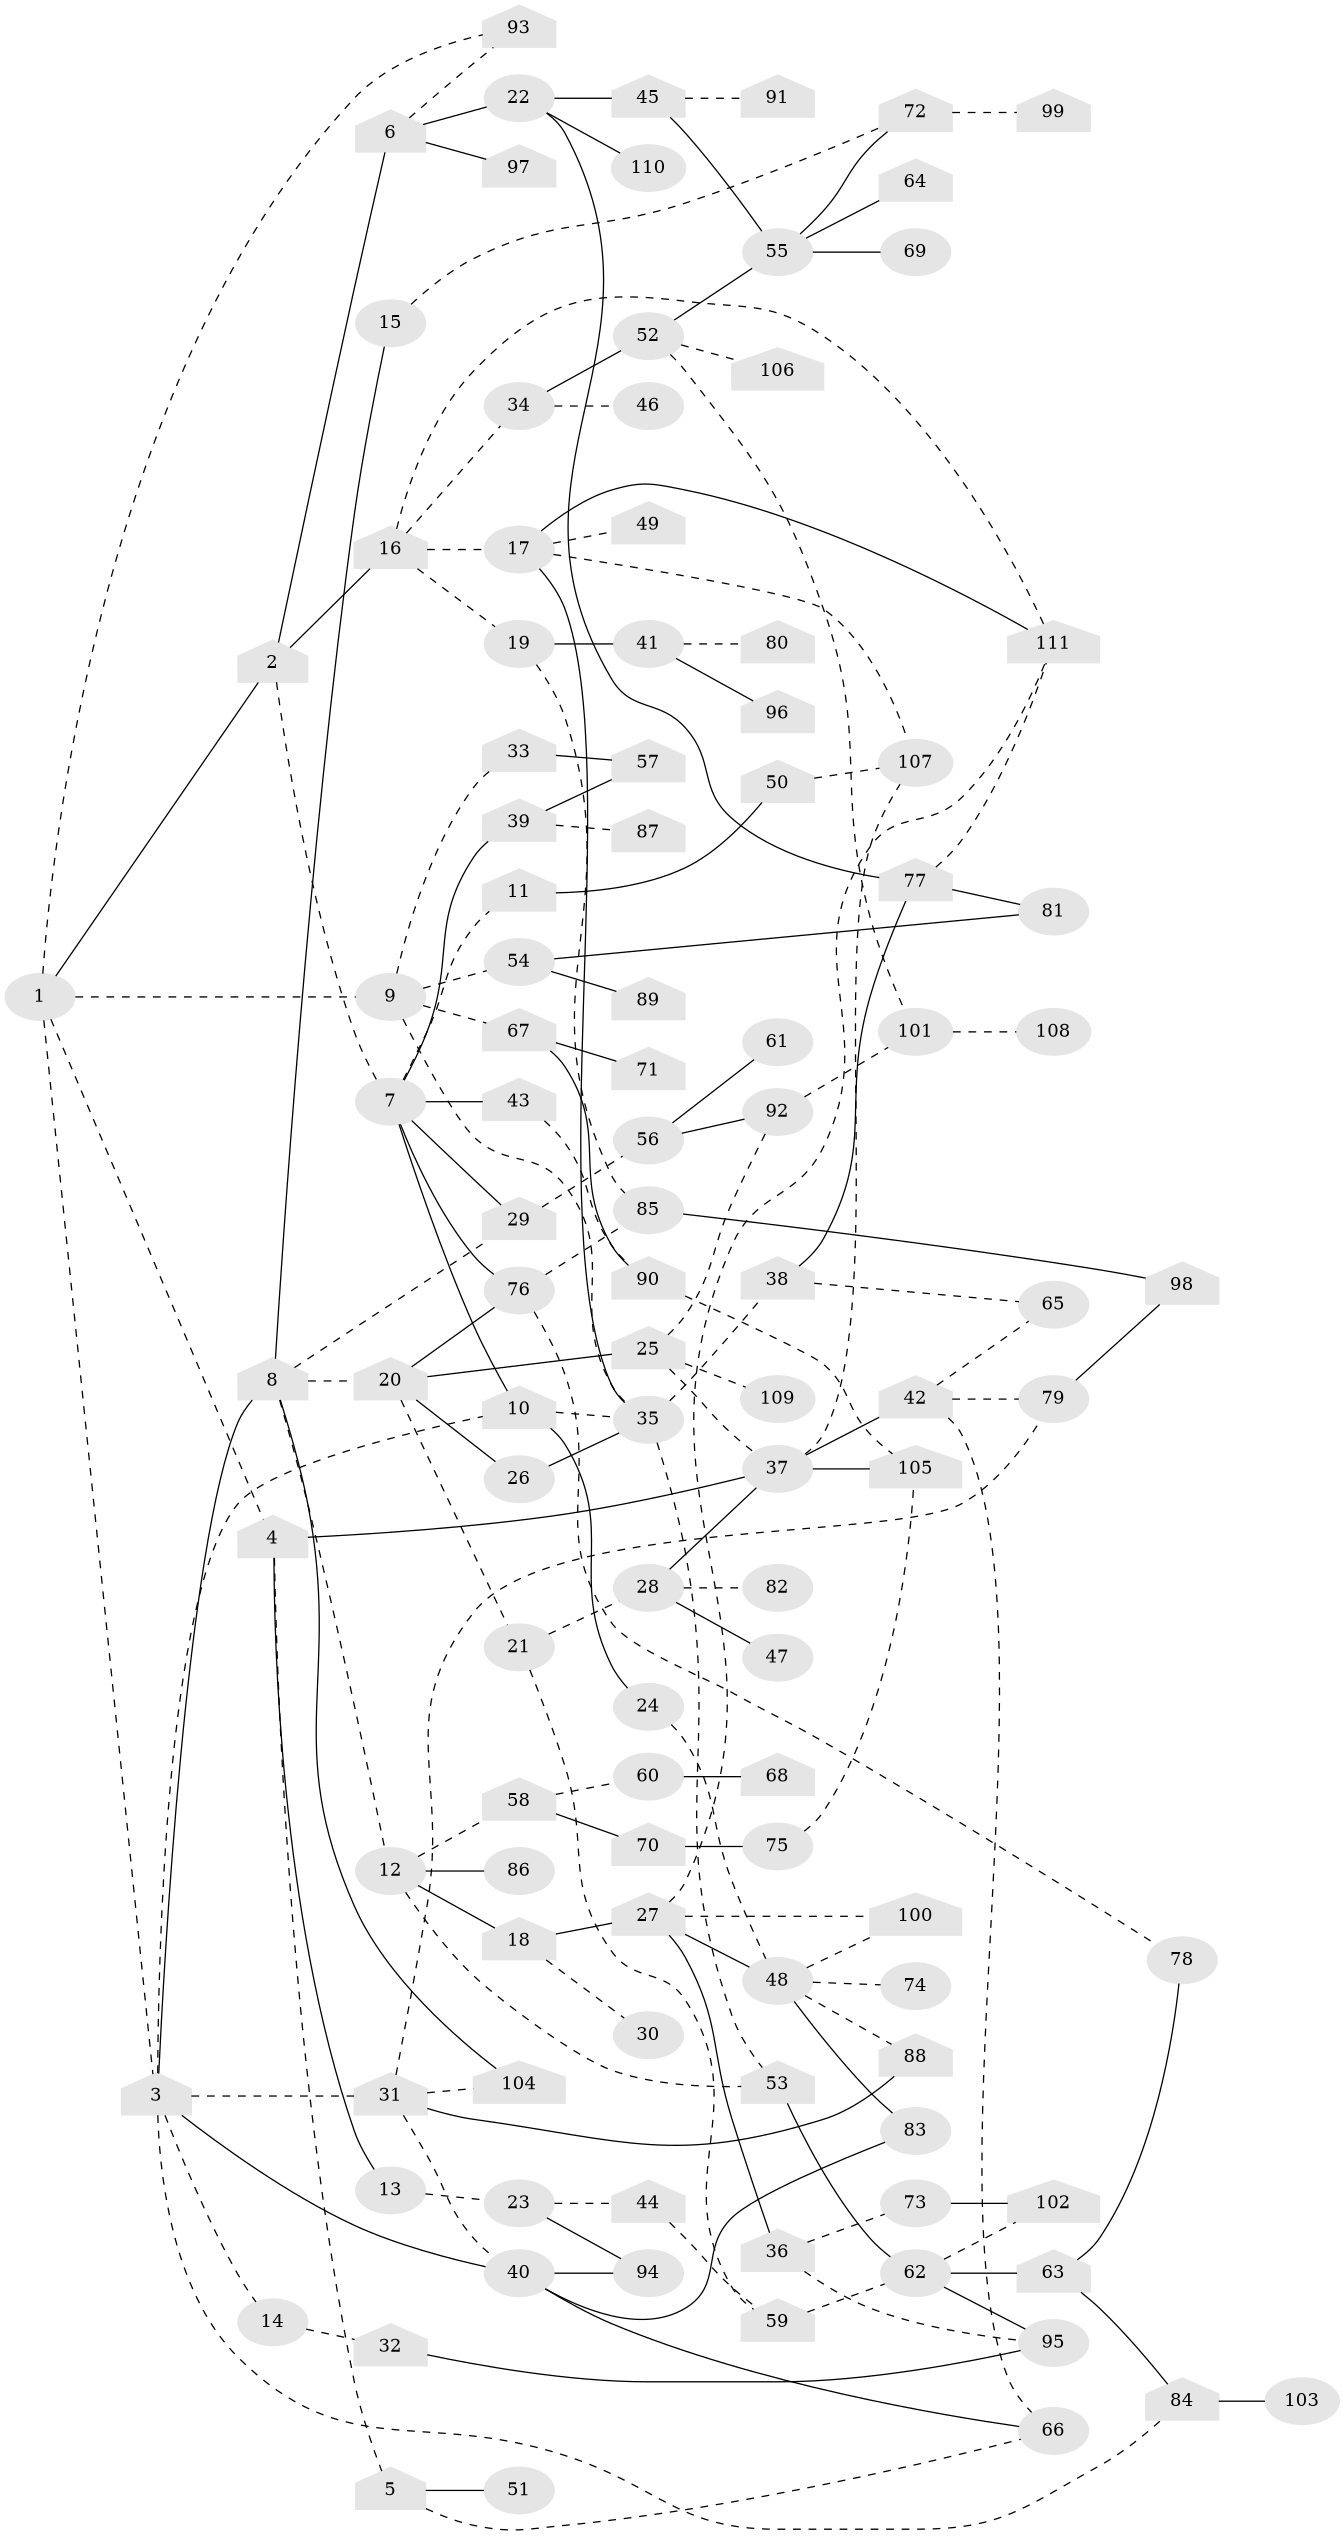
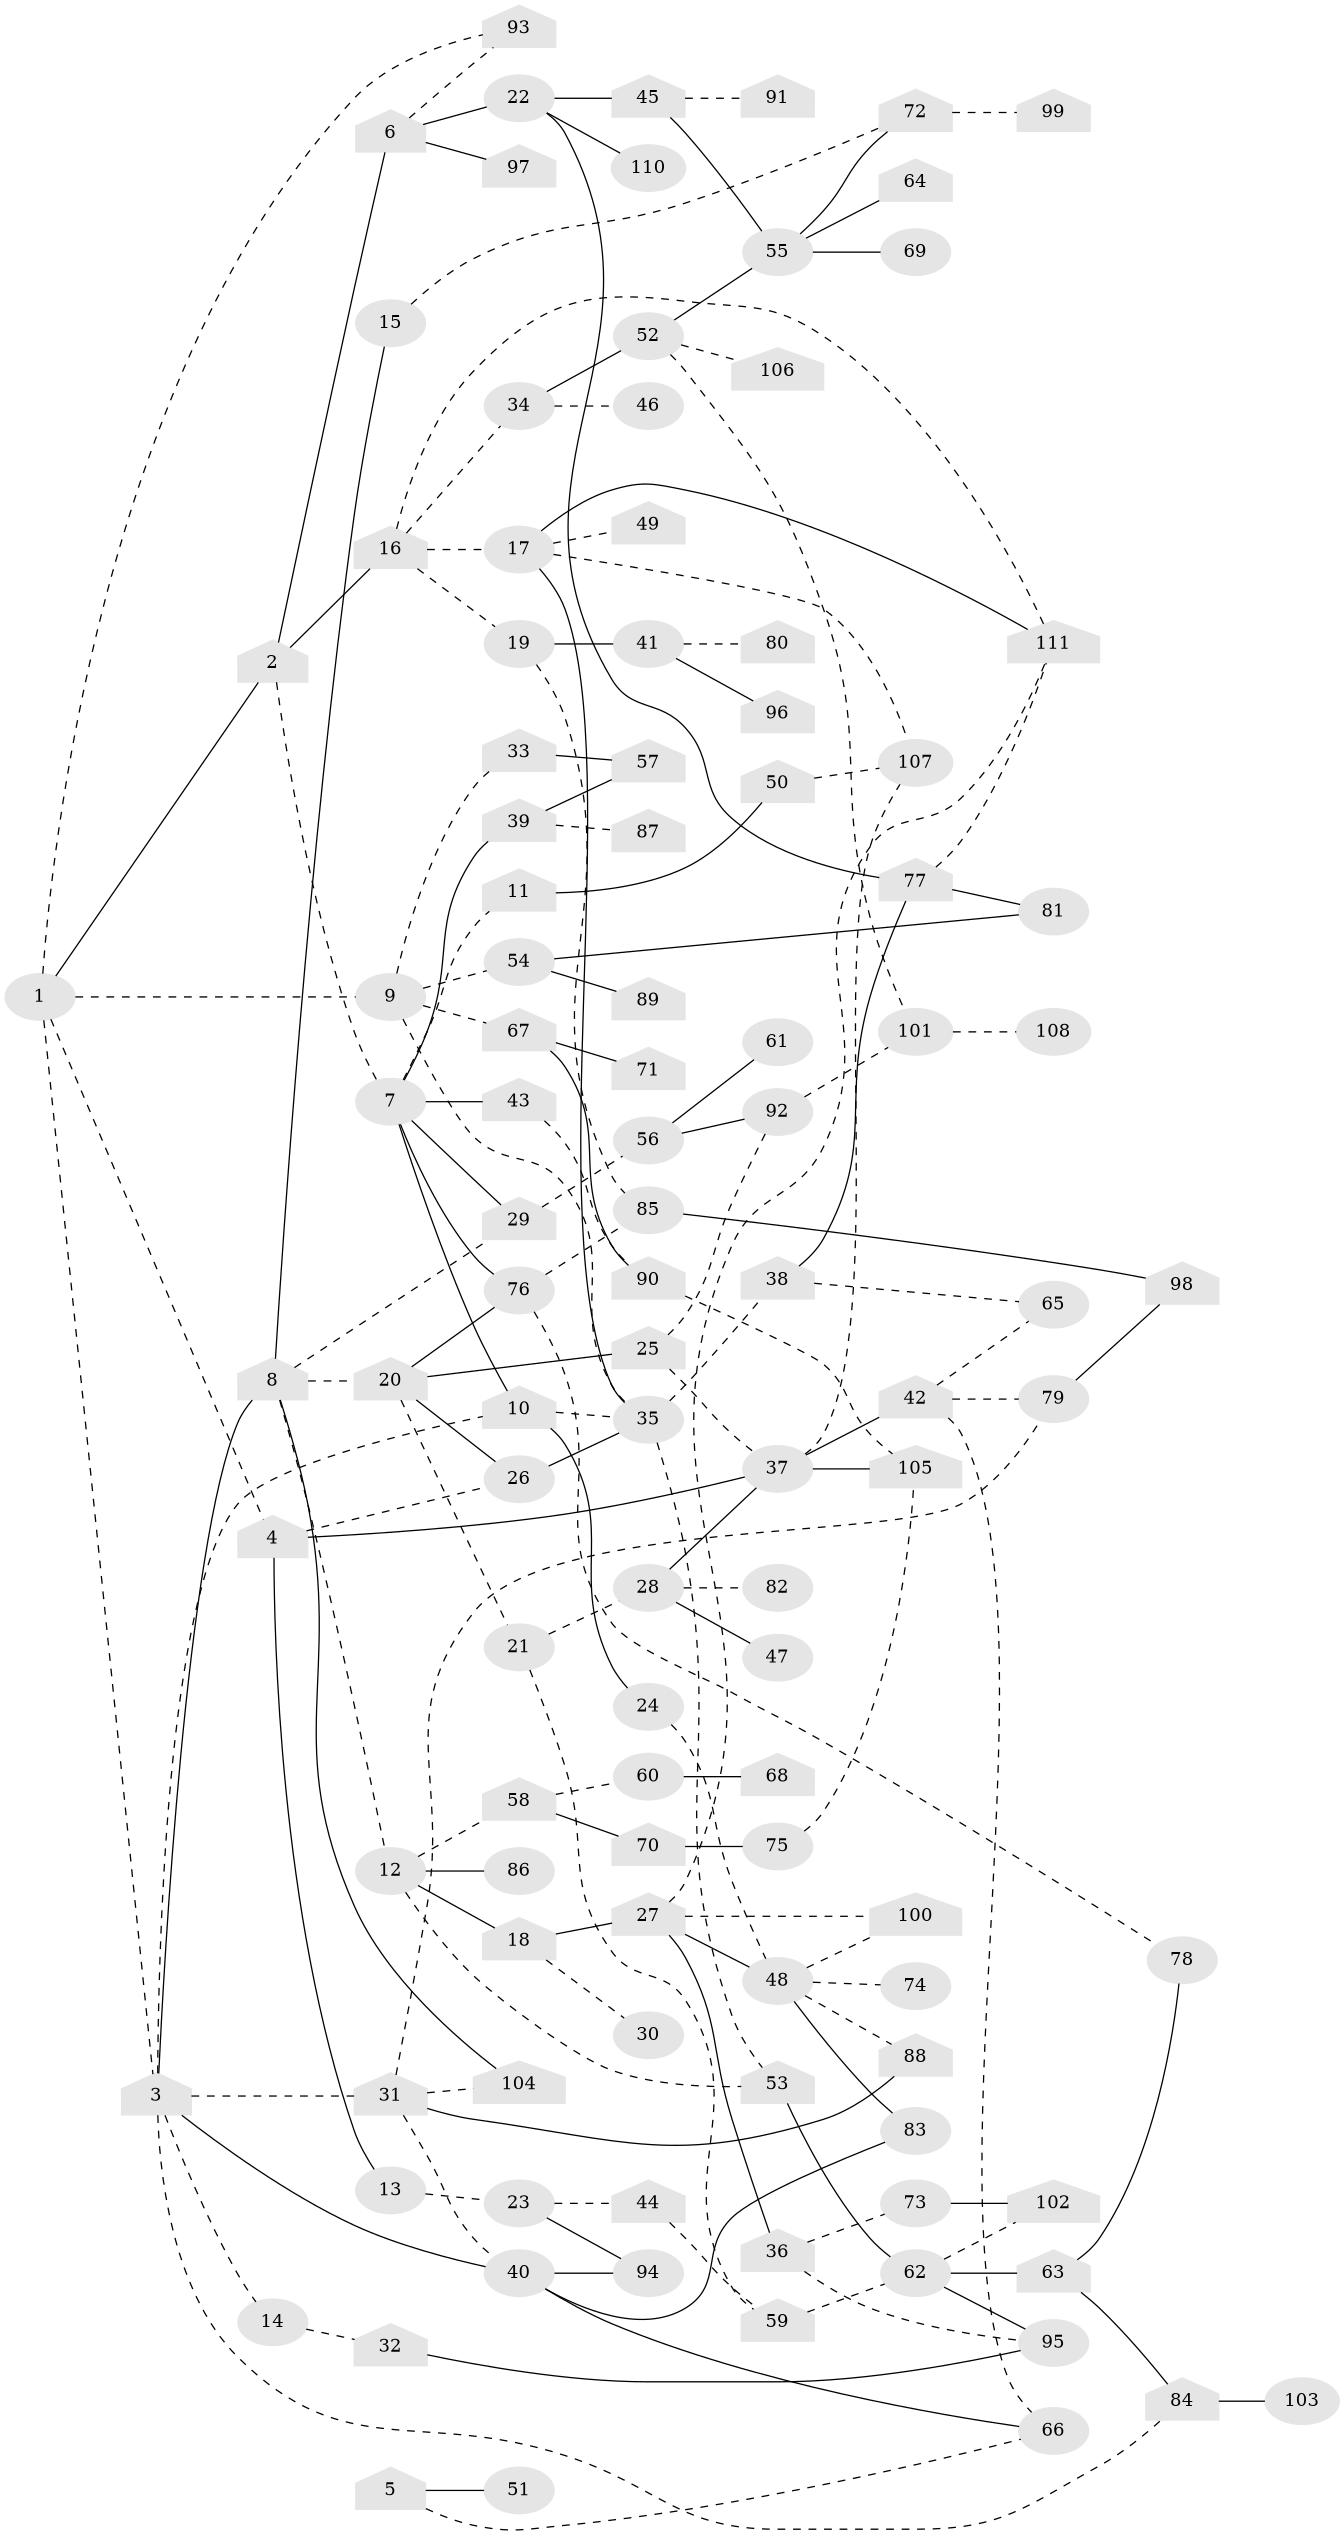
node "109": removed
edge "4" -- "5": now "4" -- "26"
